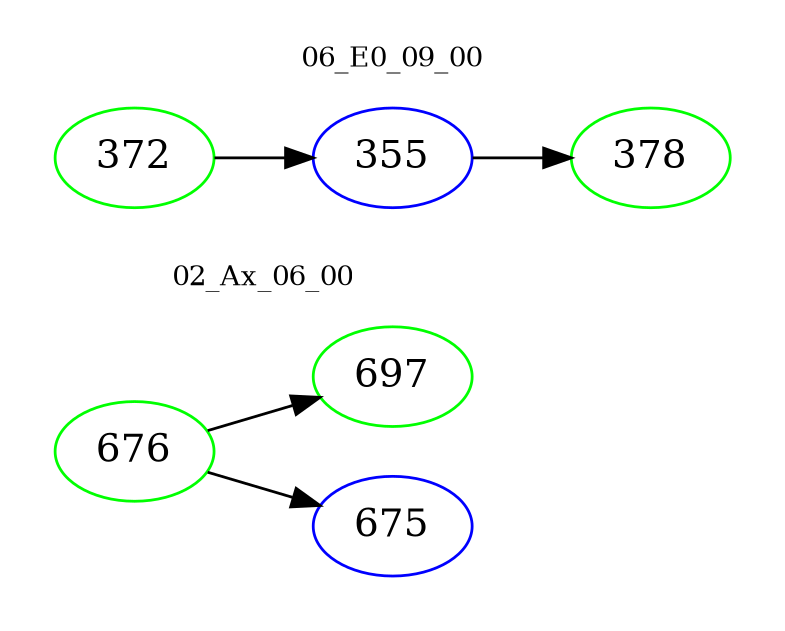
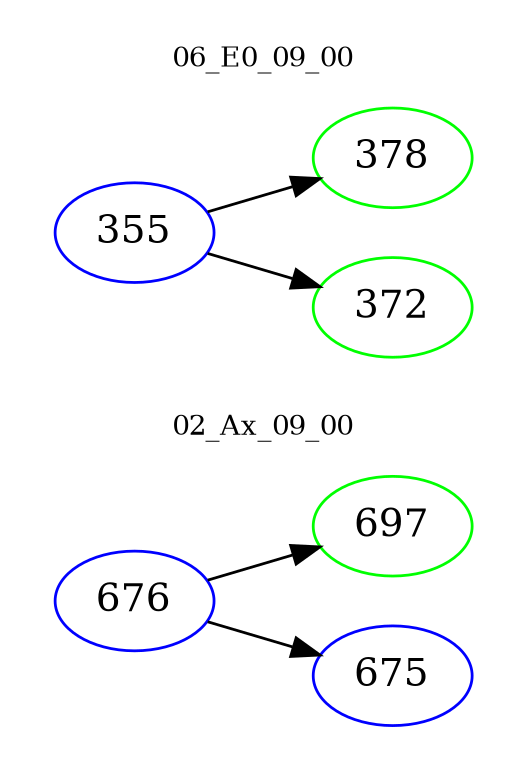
edge "372" -> "355": reversed
cluster "02_Ax_06_00": label "02_Ax_06_00" -> "02_Ax_09_00"
node "676": color green -> blue
